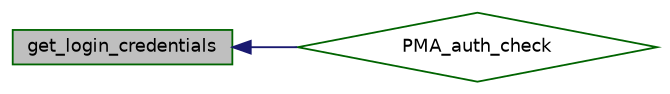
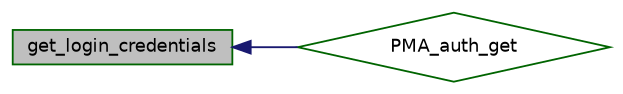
node "PMA_auth_check": label "PMA_auth_check" -> "PMA_auth_get"
